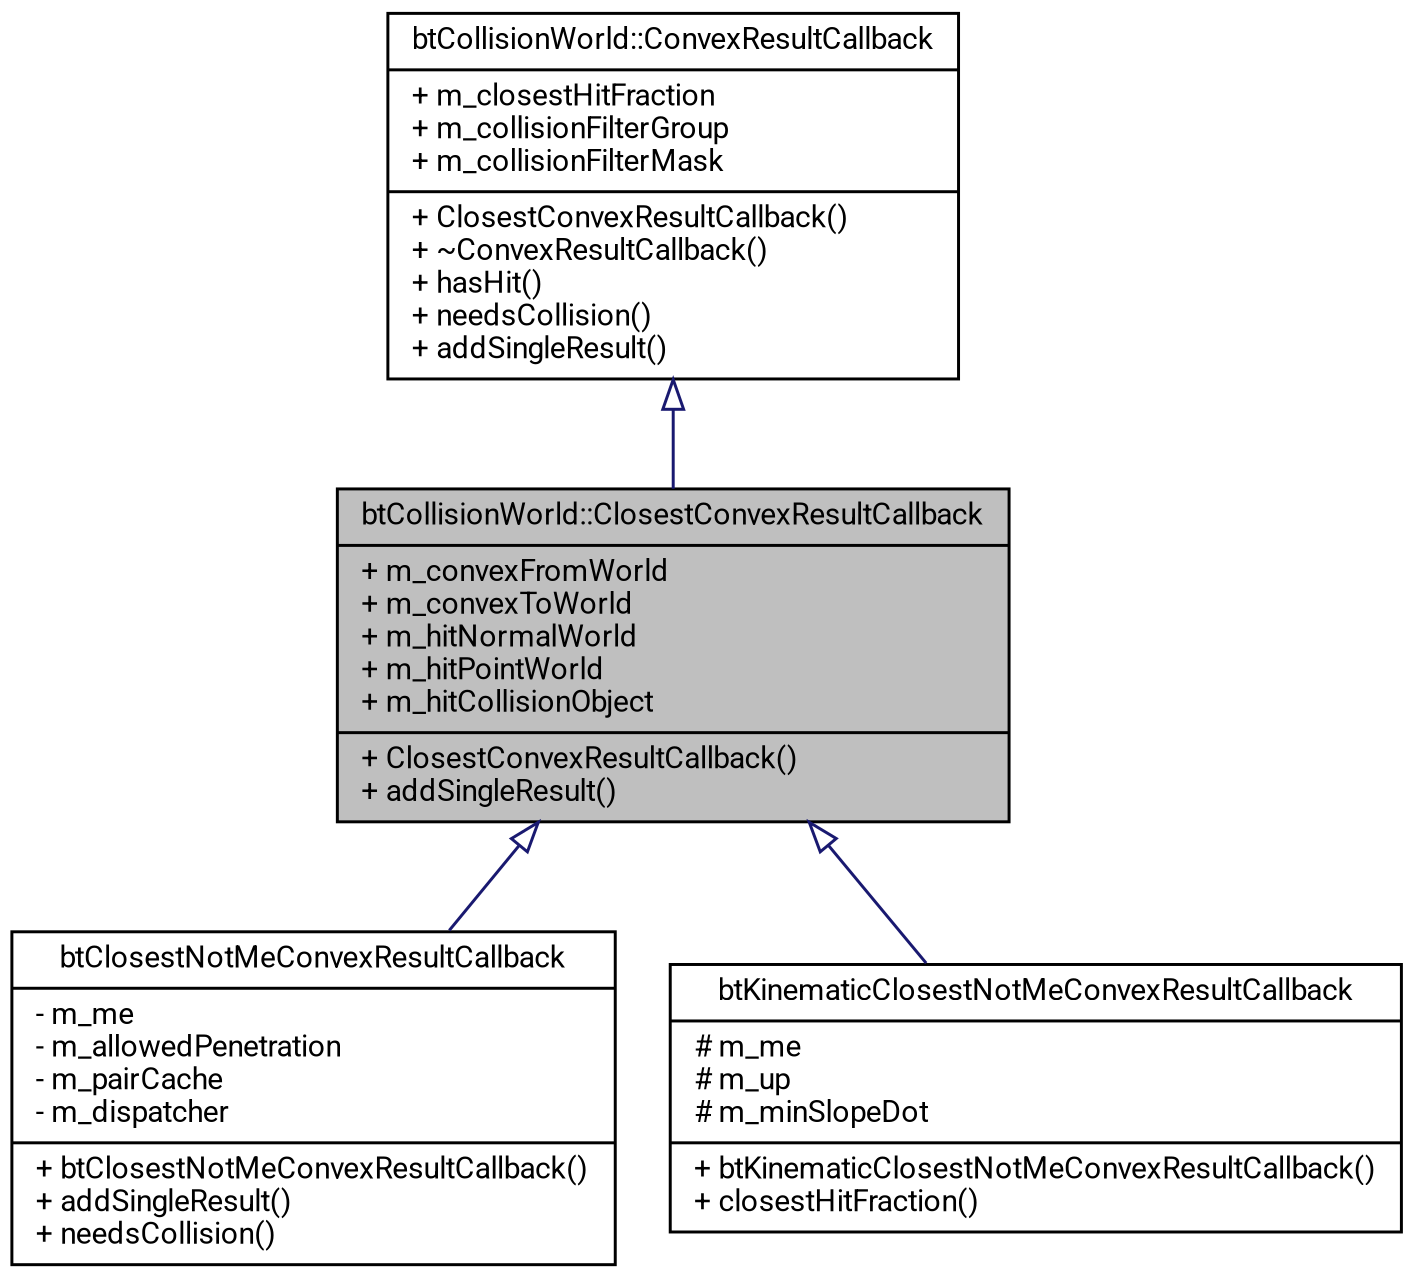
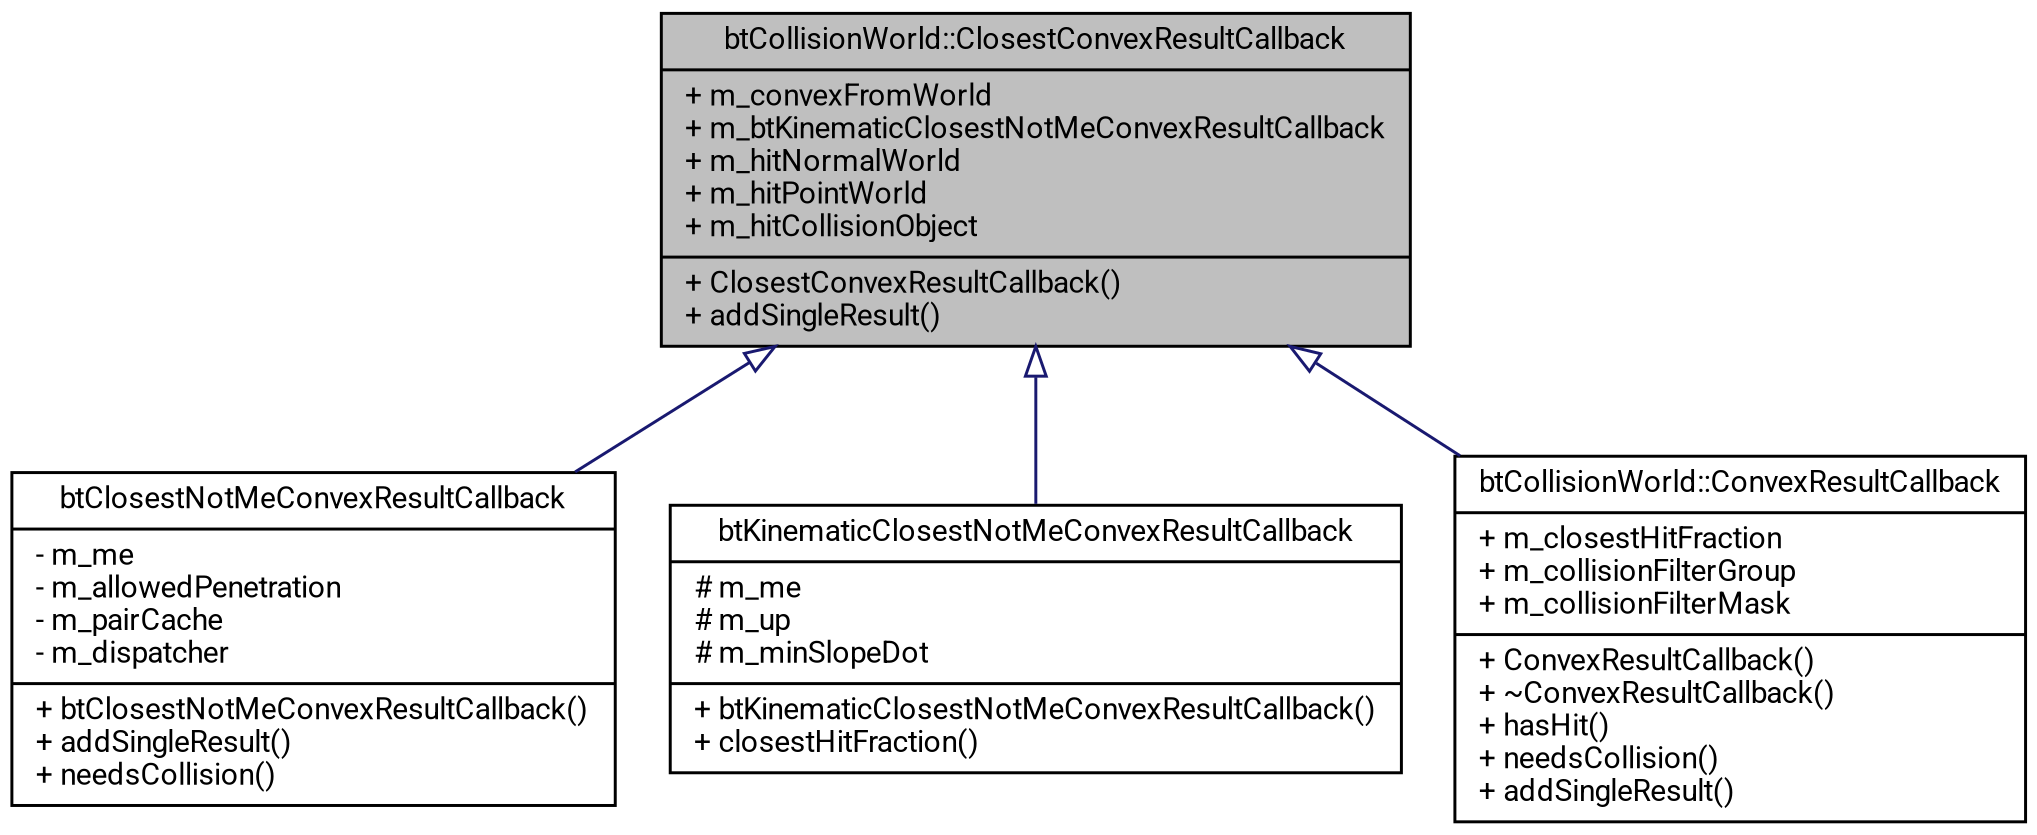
node "btCollisionWorld::ConvexResultCallback": text "+ ClosestConvexResultCallback()" -> "+ ConvexResultCallback()"
edge "btCollisionWorld::ClosestConvexResultCallback" -> "btCollisionWorld::ConvexResultCallback": reversed
node "btCollisionWorld::ClosestConvexResultCallback": text "+ m_convexToWorld" -> "+ m_btKinematicClosestNotMeConvexResultCallback"
